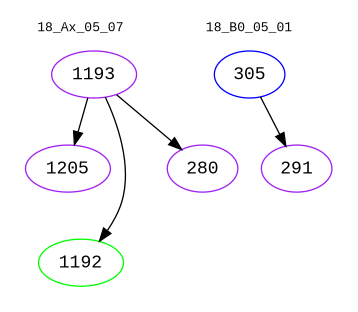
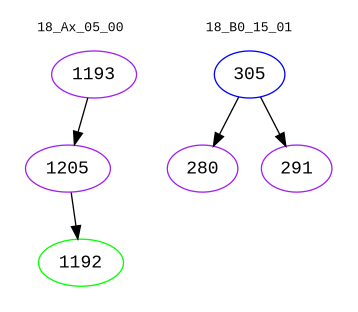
cluster "18_Ax_05_07": label "18_Ax_05_07" -> "18_Ax_05_00"
cluster "18_B0_05_01": label "18_B0_05_01" -> "18_B0_15_01"
edge "1193" -> "280": now "305" -> "280"
edge "1193" -> "1192": now "1205" -> "1192"
